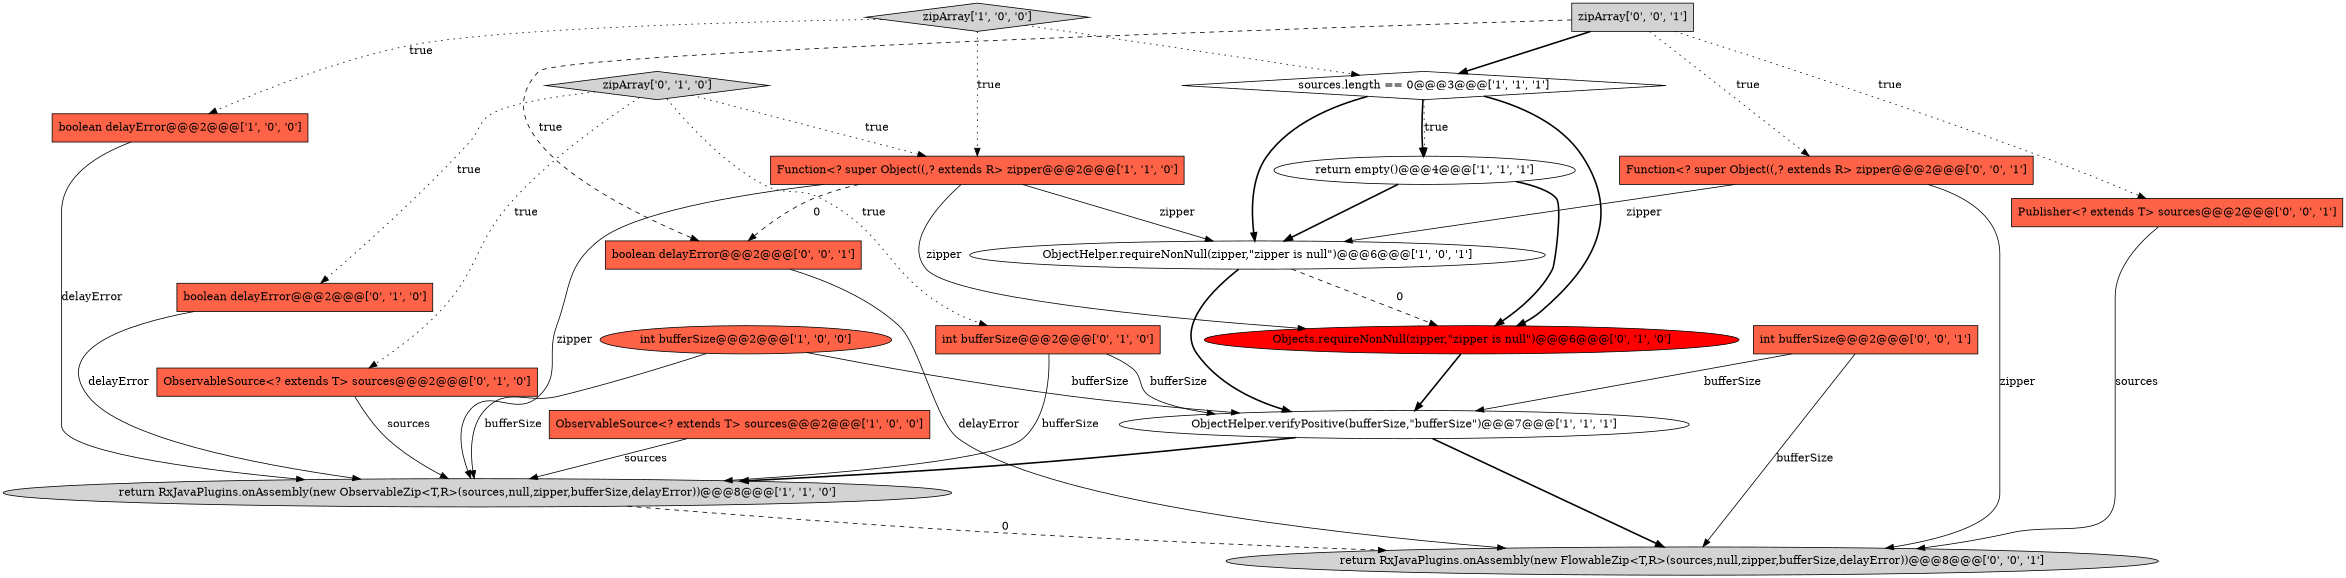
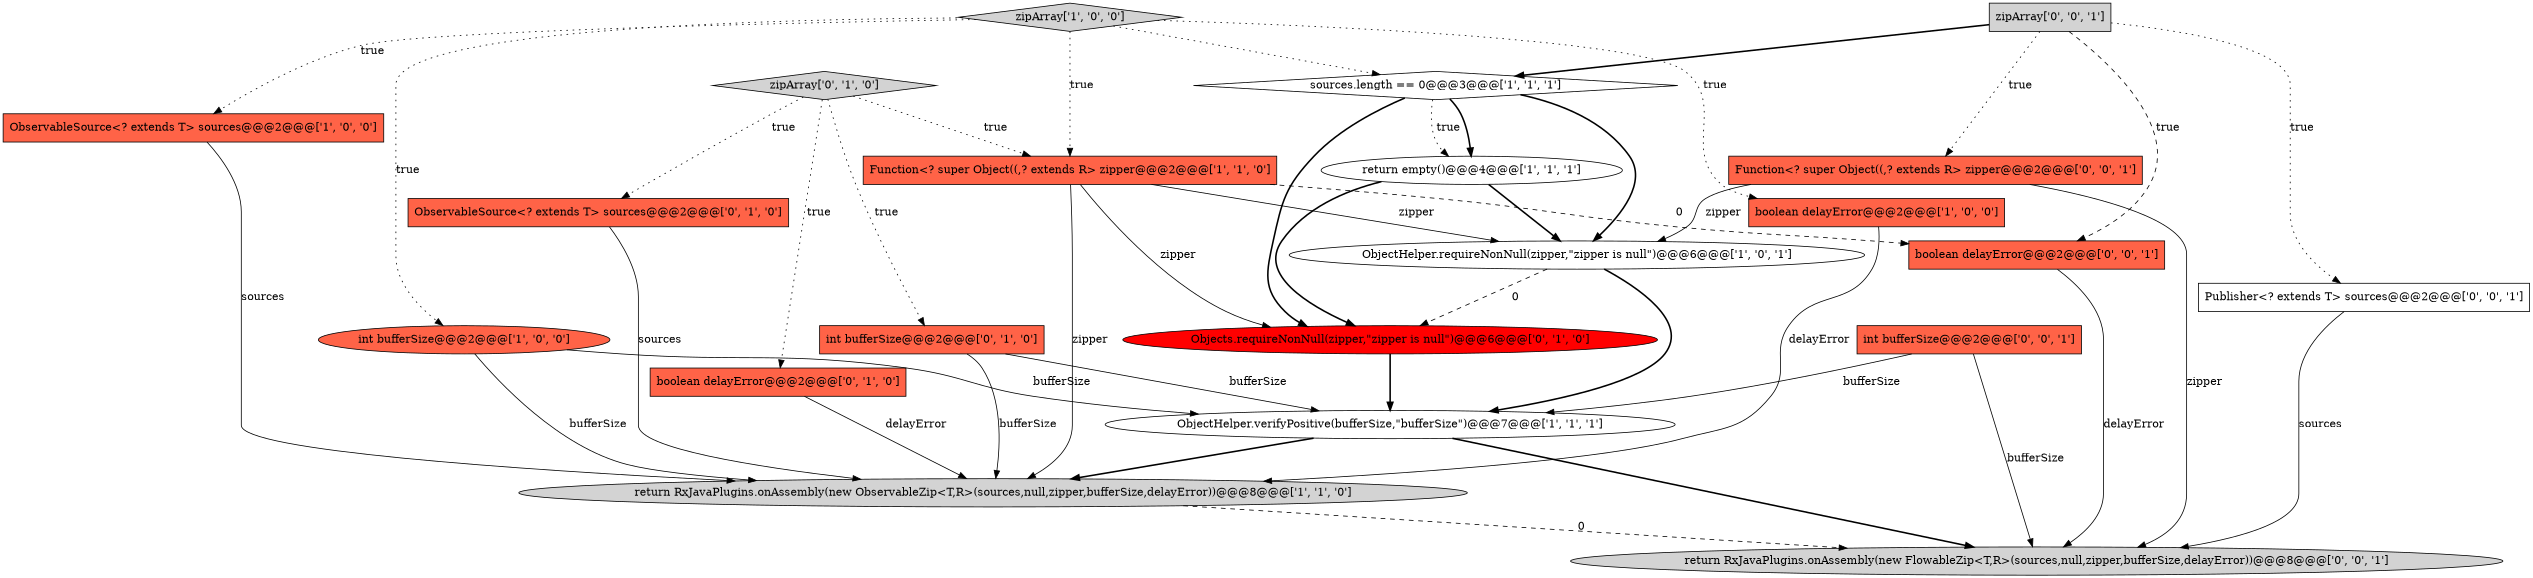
edge "zipArray['1', '0', '0']" -> "ObservableSource<? extends T> sources@@@2@@@['1', '0', '0']": added, label "true"
edge "zipArray['1', '0', '0']" -> "int bufferSize@@@2@@@['1', '0', '0']": added, label "true"
node "Publisher<? extends T> sources@@@2@@@['0', '0', '1']": fillcolor tomato -> white
